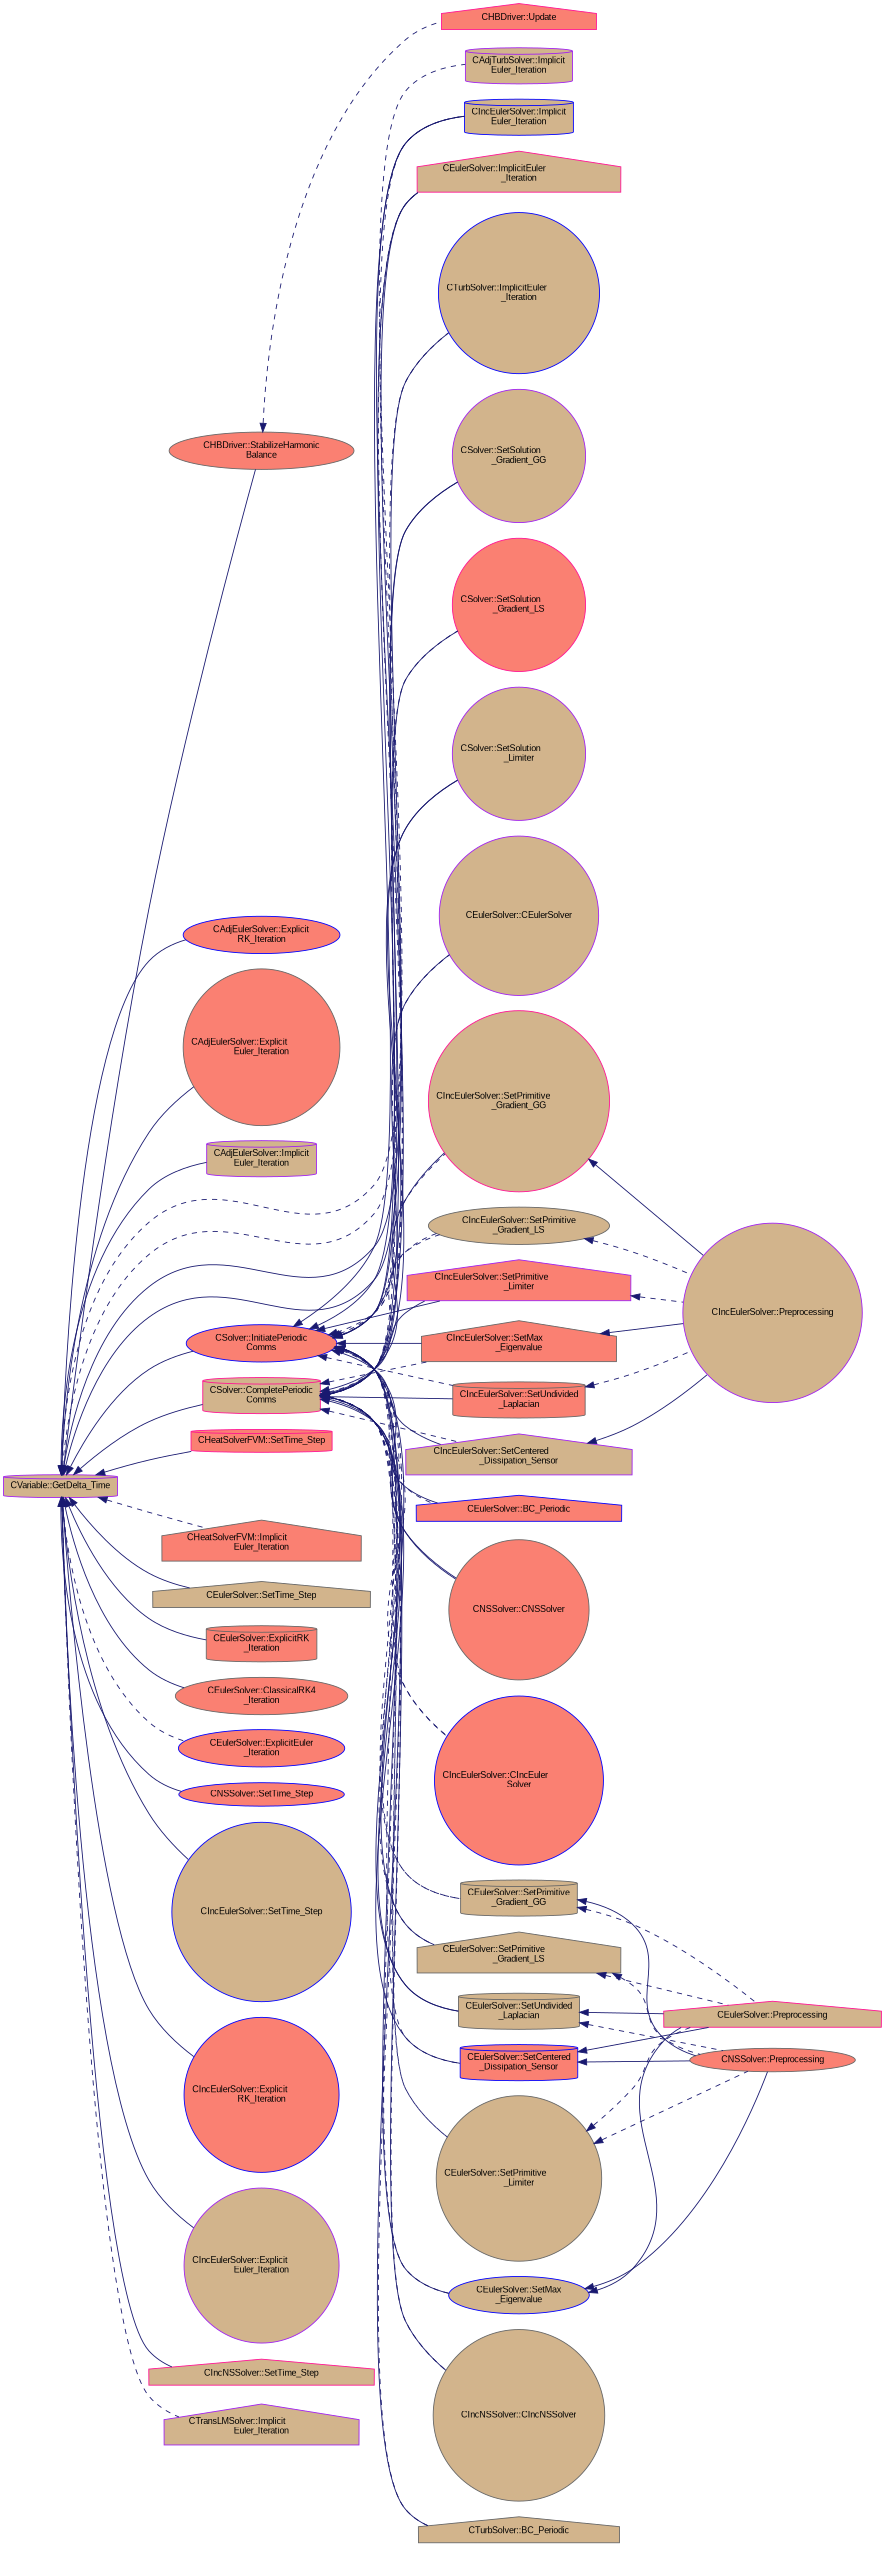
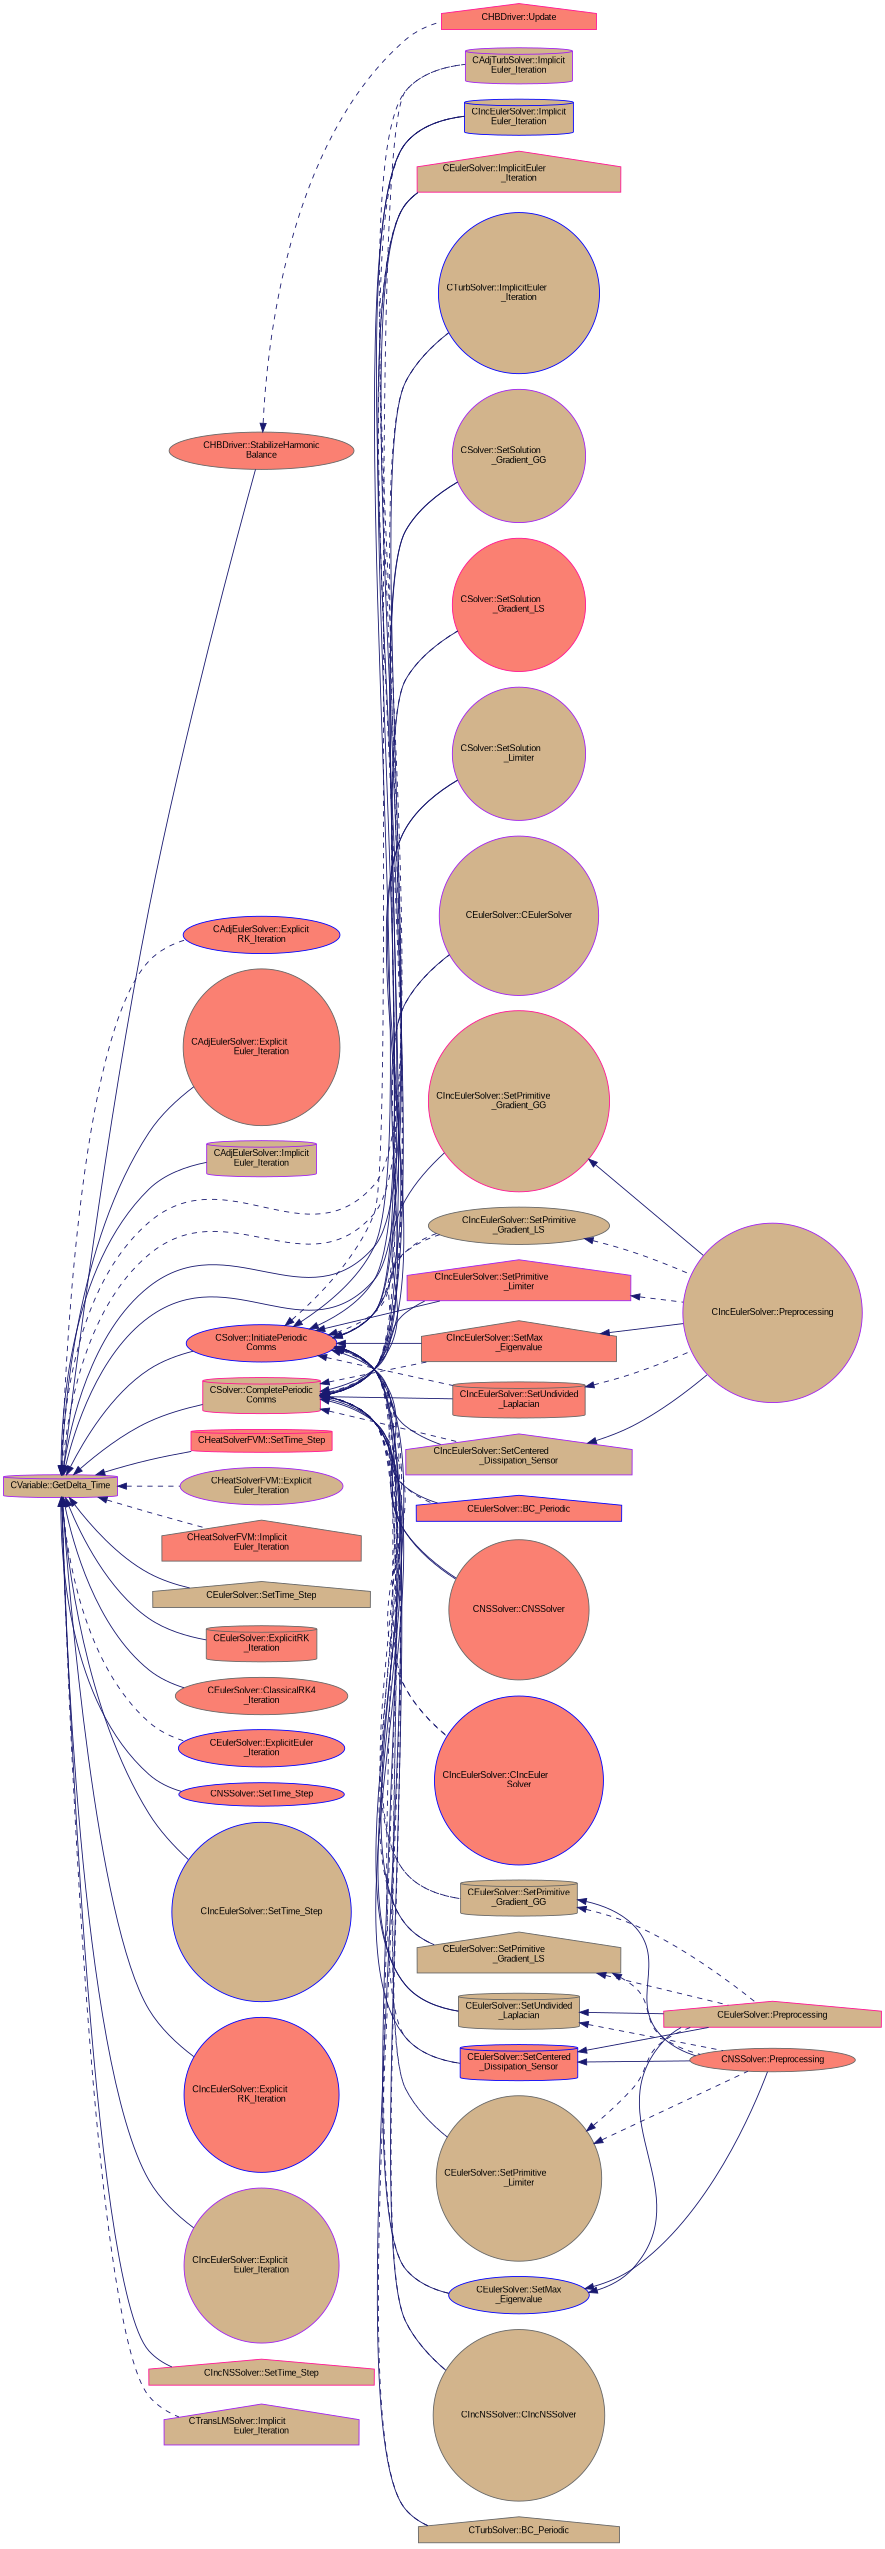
edge "CAdjEulerSolver::Explicit RK_Iteration" -> "CVariable::GetDelta_Time": style solid -> dashed
edge "CIncEulerSolver::SetPrimitive _Gradient_GG" -> "CSolver::InitiatePeriodic Comms": now "CAdjTurbSolver::Implicit Euler_Iteration" -> "CSolver::InitiatePeriodic Comms"
node "CHeatSolverFVM::Explicit Euler_Iteration": added
